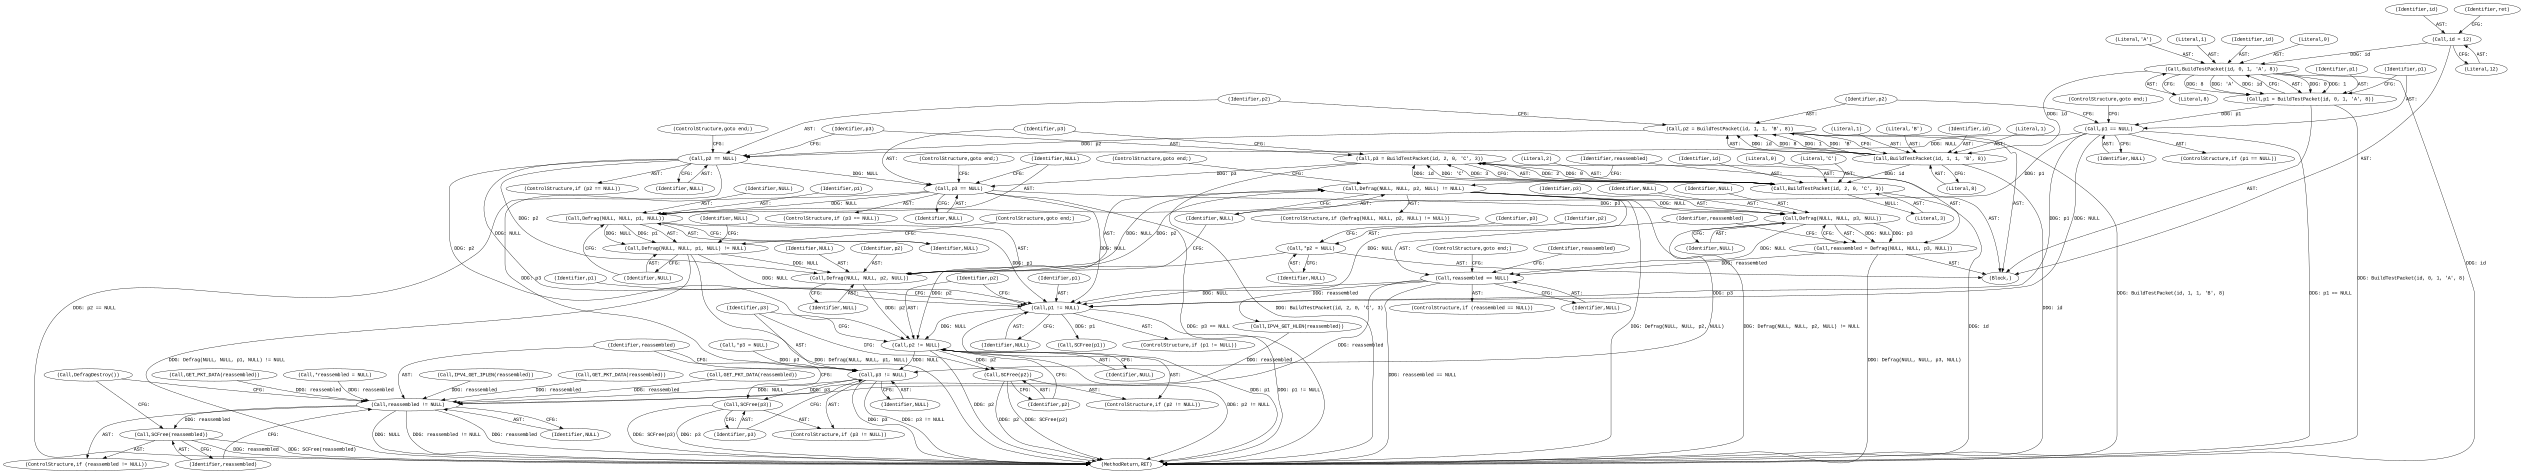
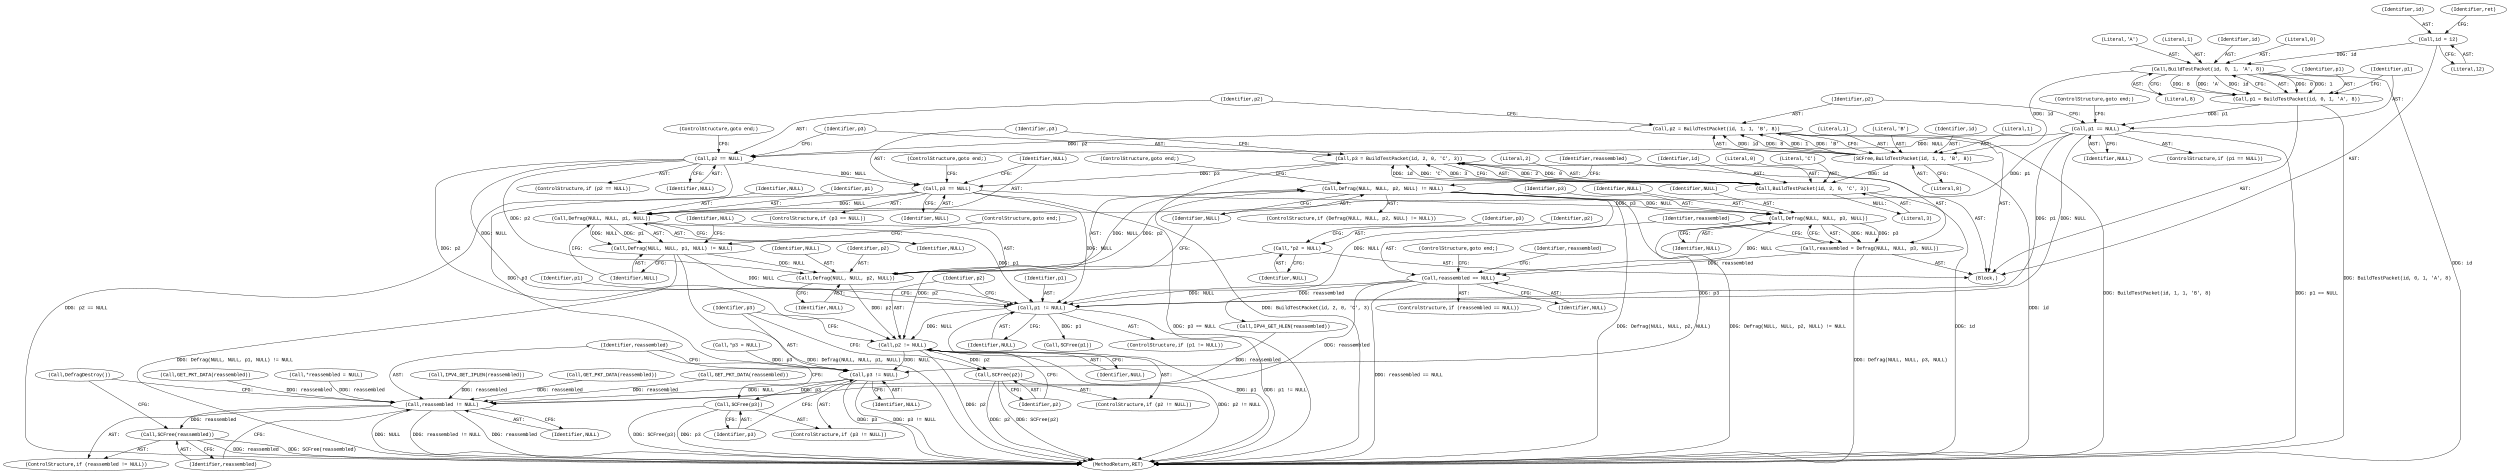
node "(Call,BuildTestPacket(id, 1, 1, 'B', 8))": label "(Call,BuildTestPacket(id, 1, 1, 'B', 8))" -> "(SCFree,BuildTestPacket(id, 1, 1, 'B', 8))"
